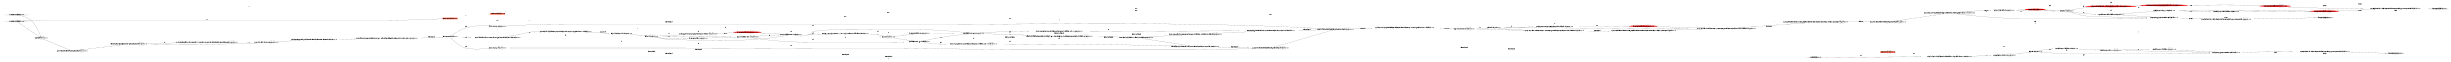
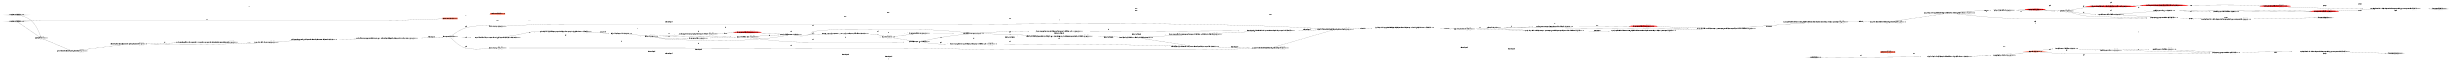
node "state.isSuccess()@@@5@@@['0', '0', '1']": fillcolor white -> tomato
